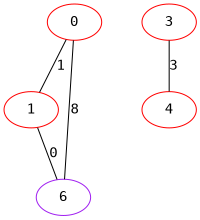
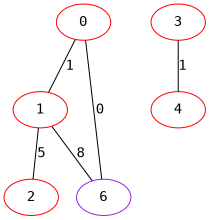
edge "3" -- "4": label "3" -> "1"
edge "0" -- "6": label "8" -> "0"
edge "1" -- "6": label "0" -> "8"
node "2": added
